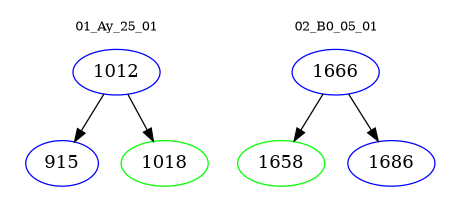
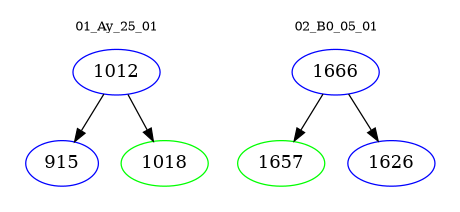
node "1658": label "1658" -> "1657"
node "1686": label "1686" -> "1626"
